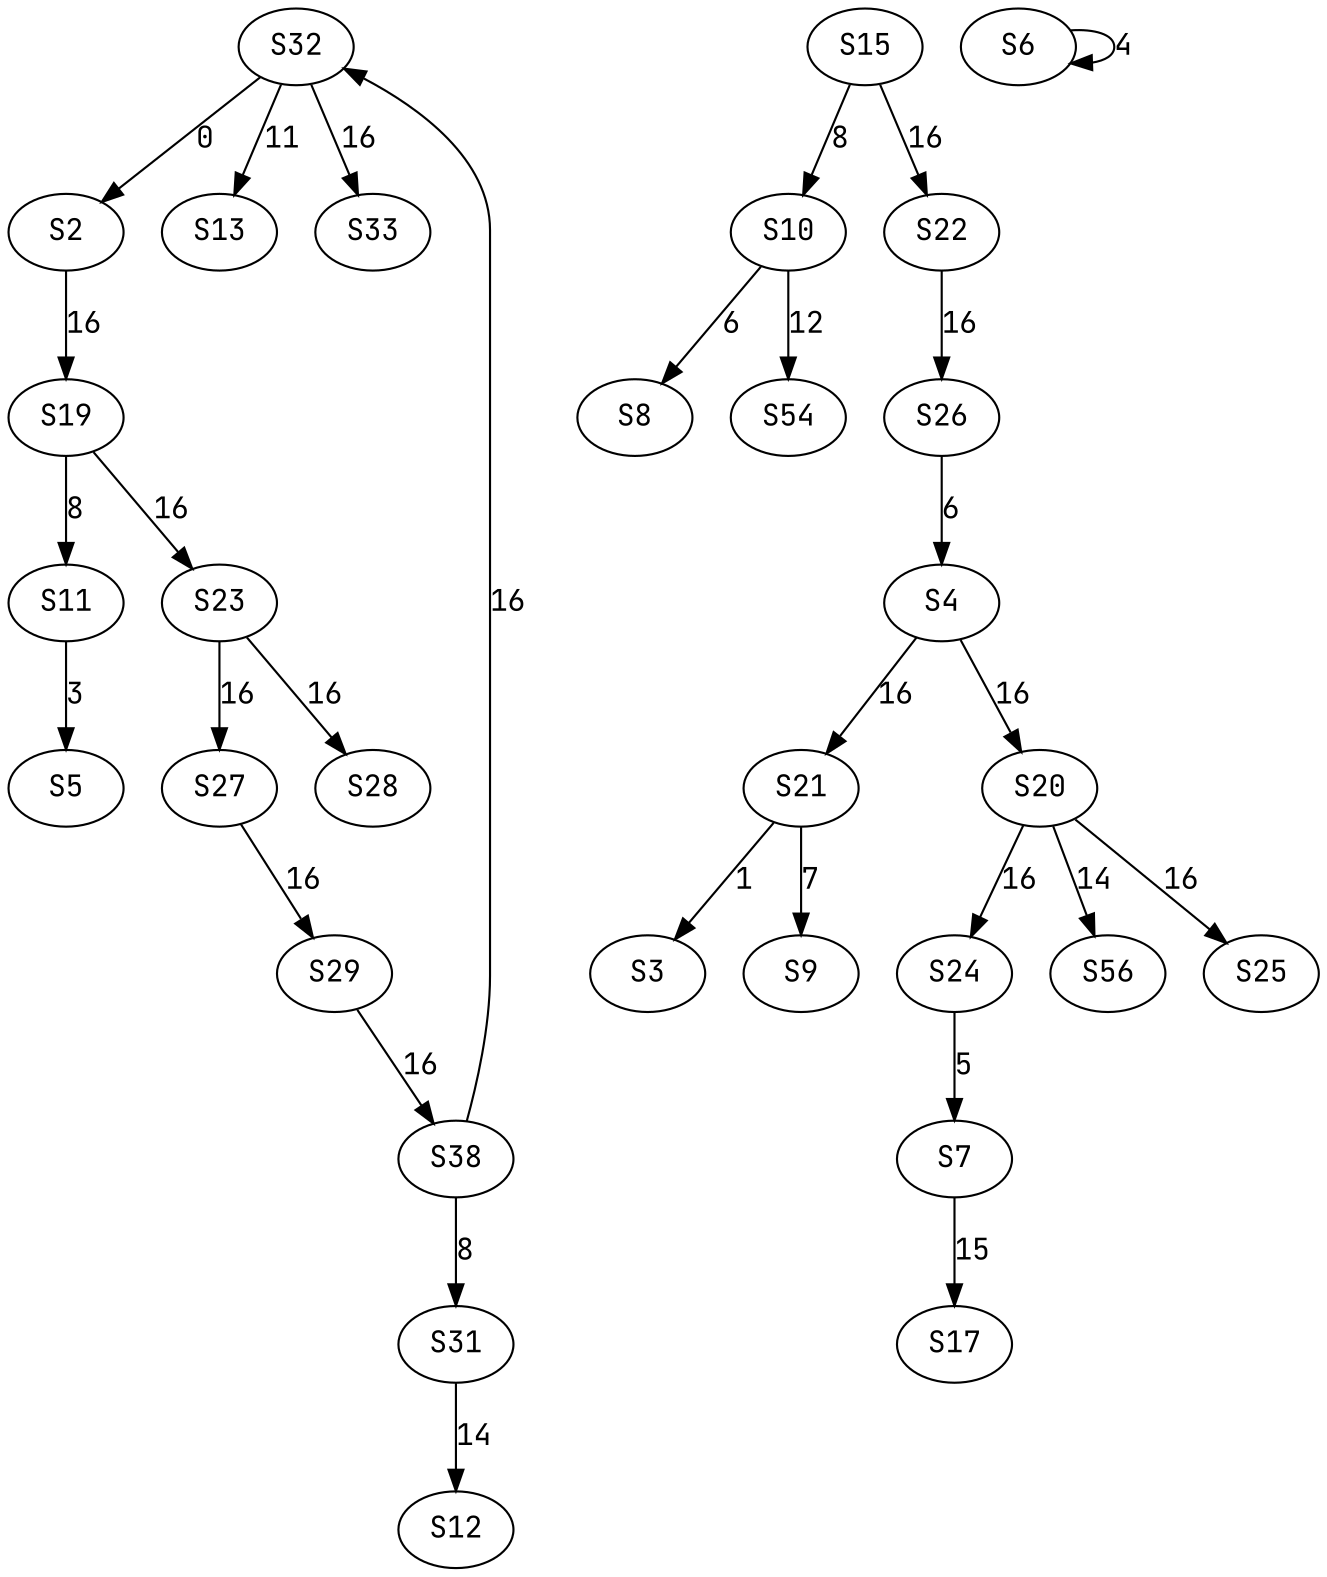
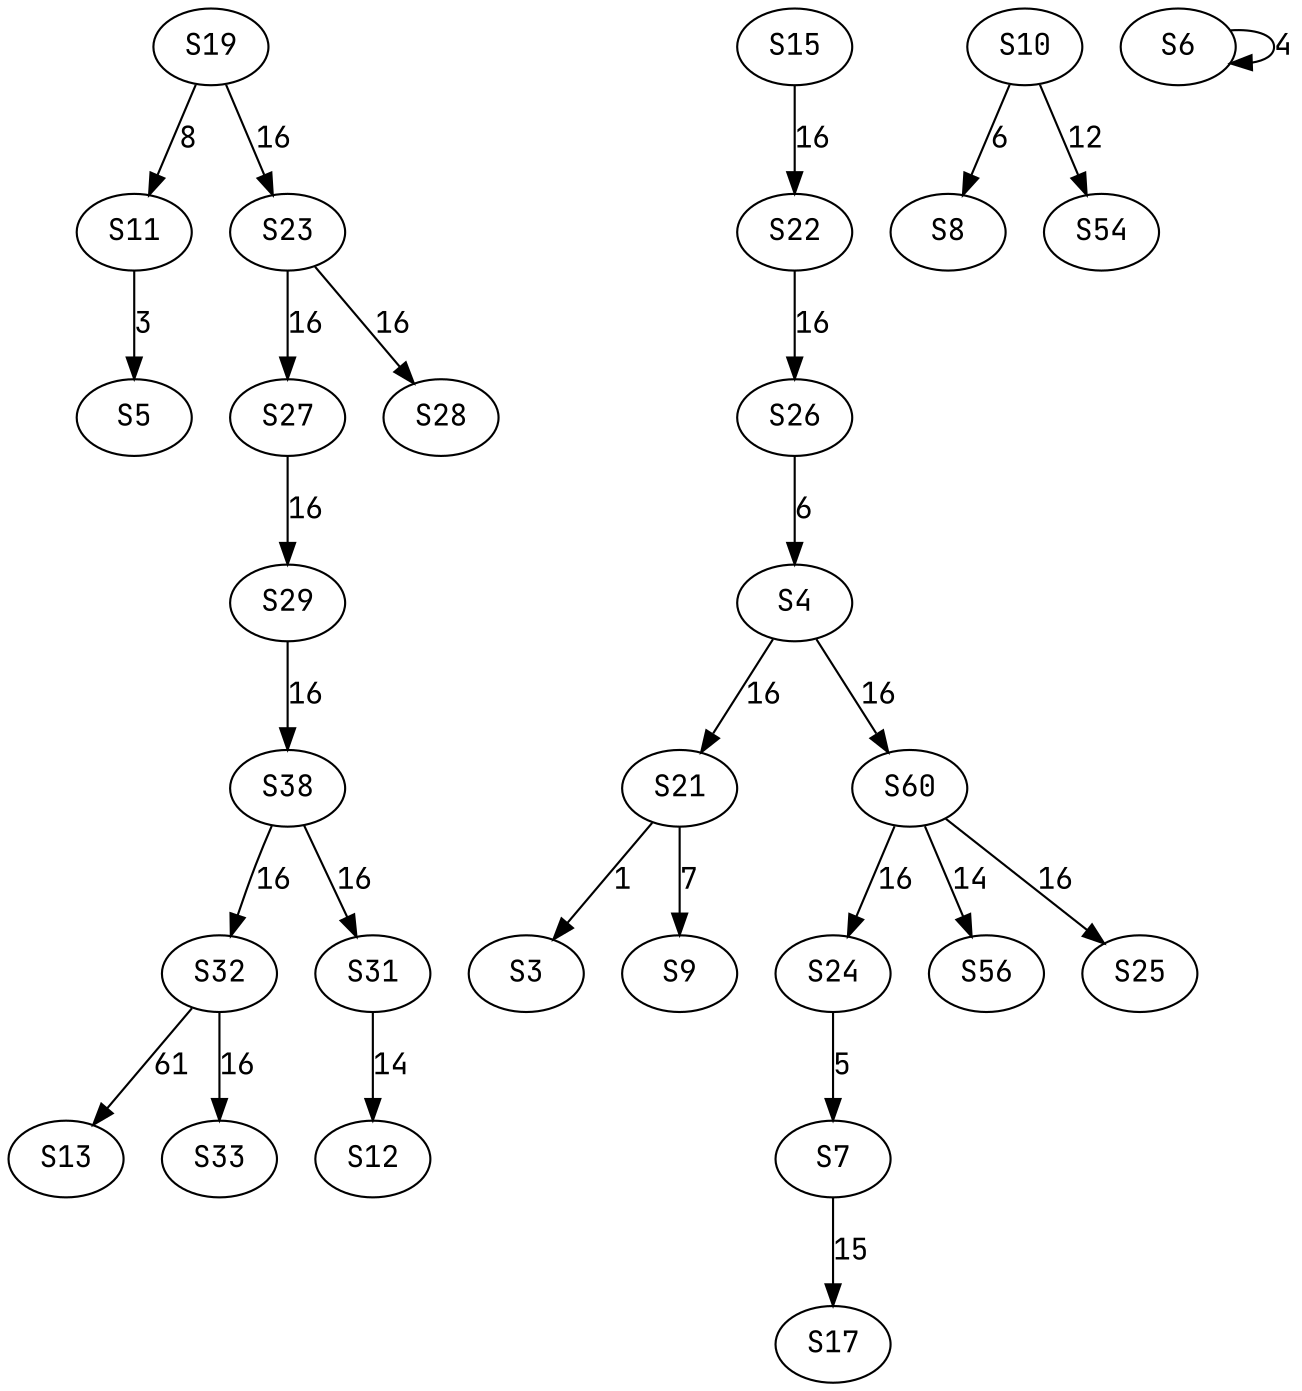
edge "S15" -> "S10": removed, label "8"
edge "S32" -> "S13": label "11" -> "61"
node "S2": removed
node "S20": label "S20" -> "S60"
edge "S38" -> "S31": label "8" -> "16"
